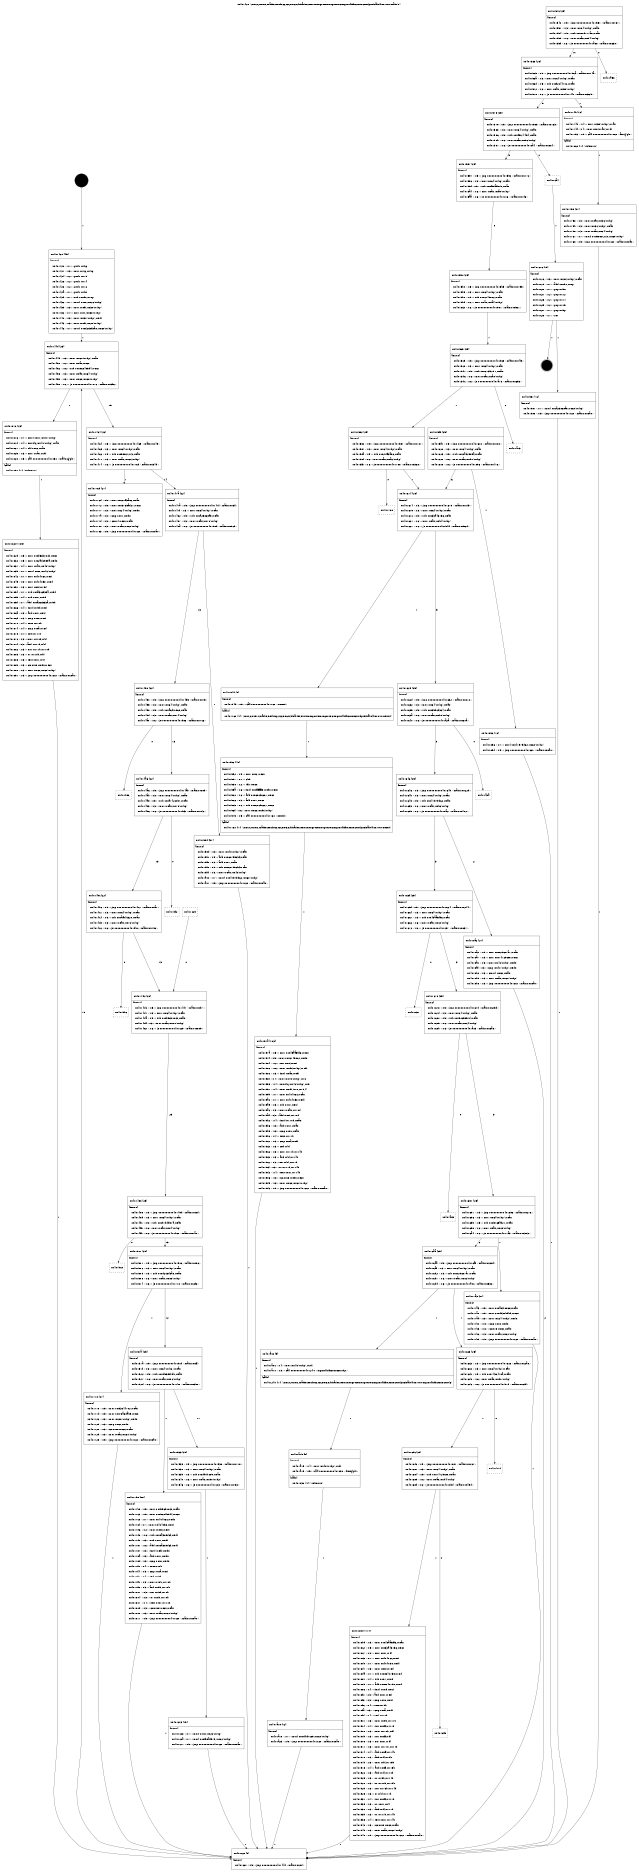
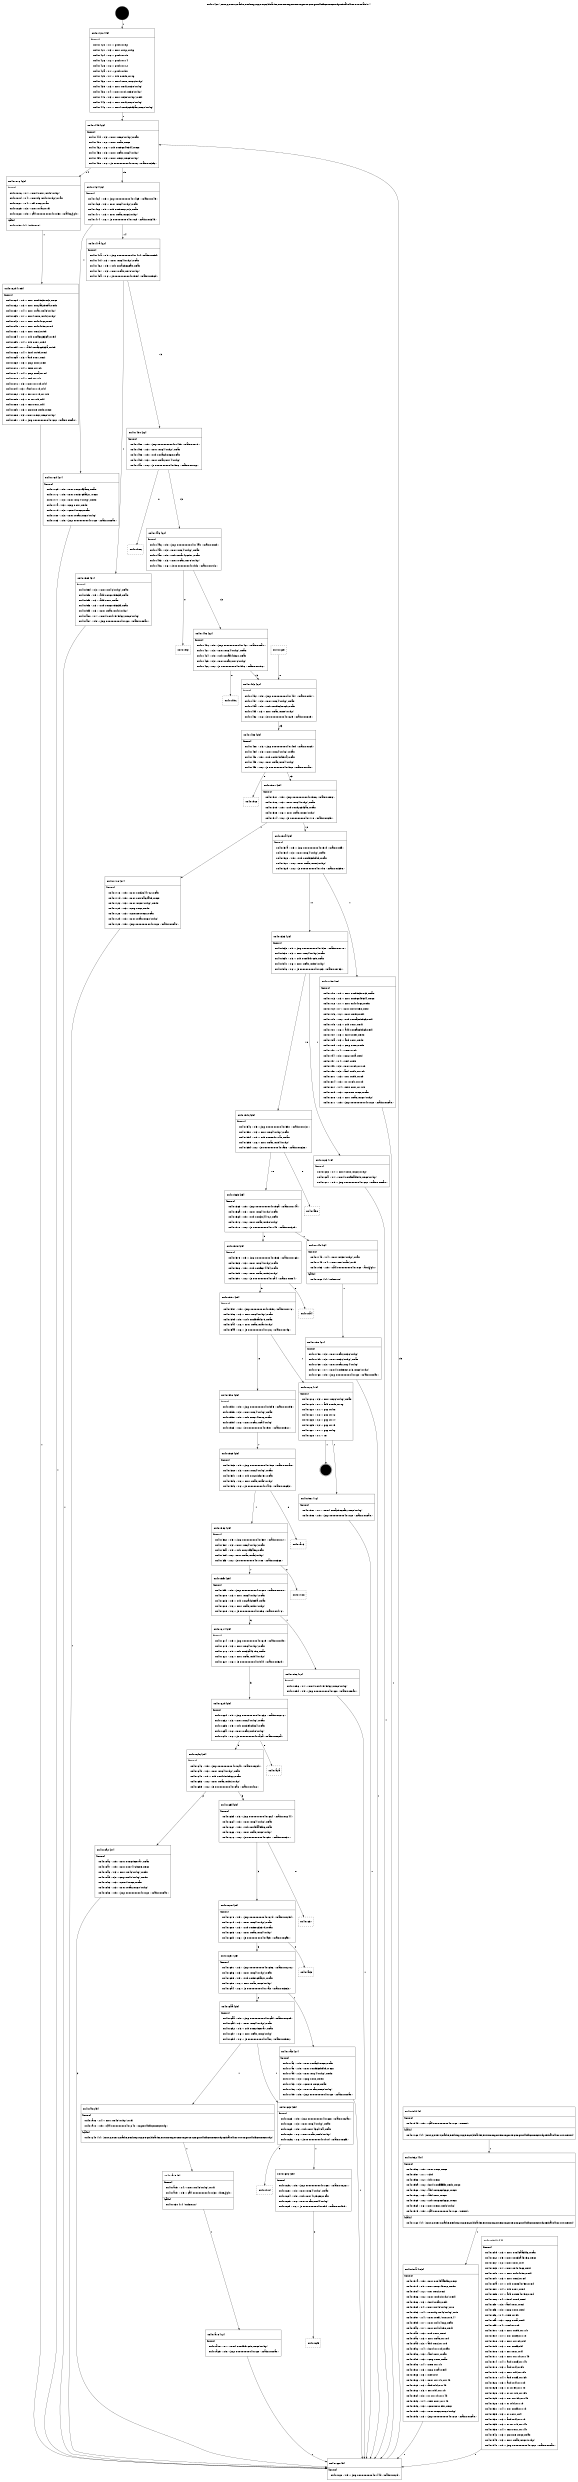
edge "0x401ca4" -> "0x401c16 [19]": now "0x401597 [25]" -> "0x401c16 [19]"
edge "0x40144d [23]" -> "0x401816 [23]": label " 1" -> " 14"
edge "0x4015e2 [25]" -> "0x401614 [25]": now "0x4015e2 [25]" -> "0x4015fb [25]"
edge "0x401614 [25]" -> "0x40194d [5]": removed, label "1"
edge "0x401533 [25]" -> "0x40154c [25]": added, label "10"
edge "0x4016dc [25]" -> "0x4018bd [144]": removed, label "1"
edge "0x40176d [27]" -> "0x401cc0 [5]": added, label "1"
